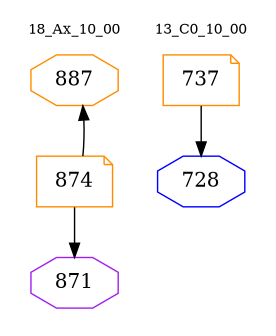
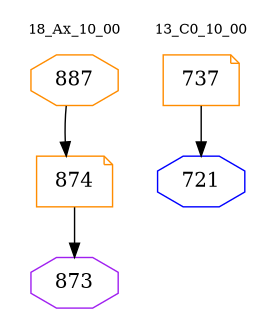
edge "874" -> "887": reversed
node "728": label "728" -> "721"
node "871": label "871" -> "873"
